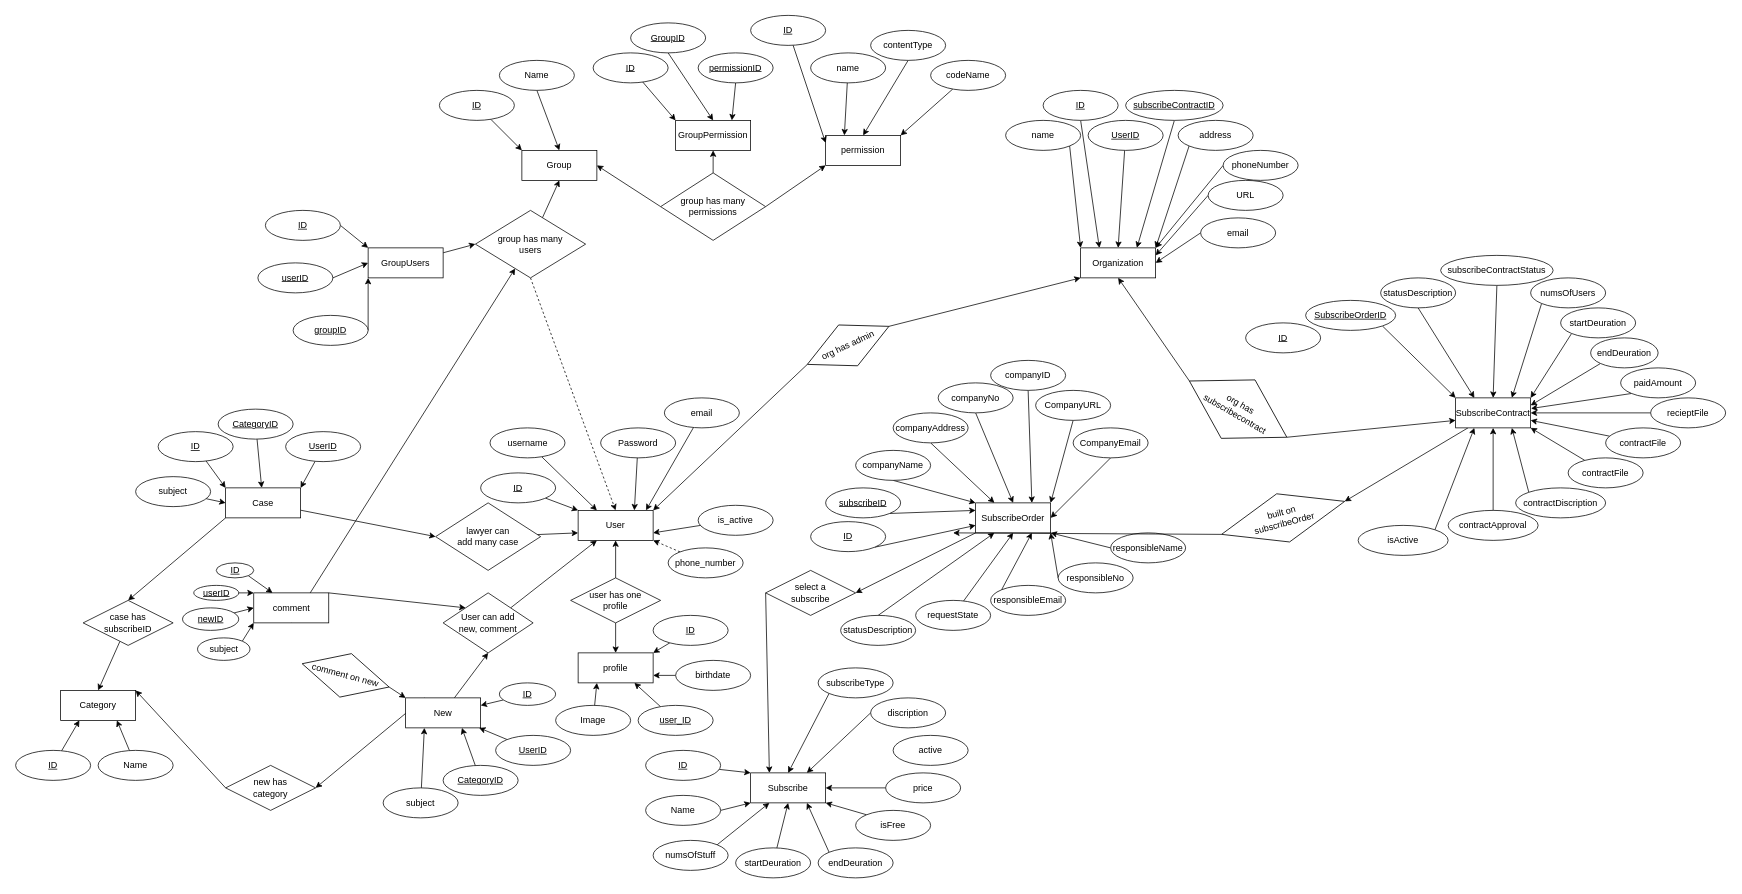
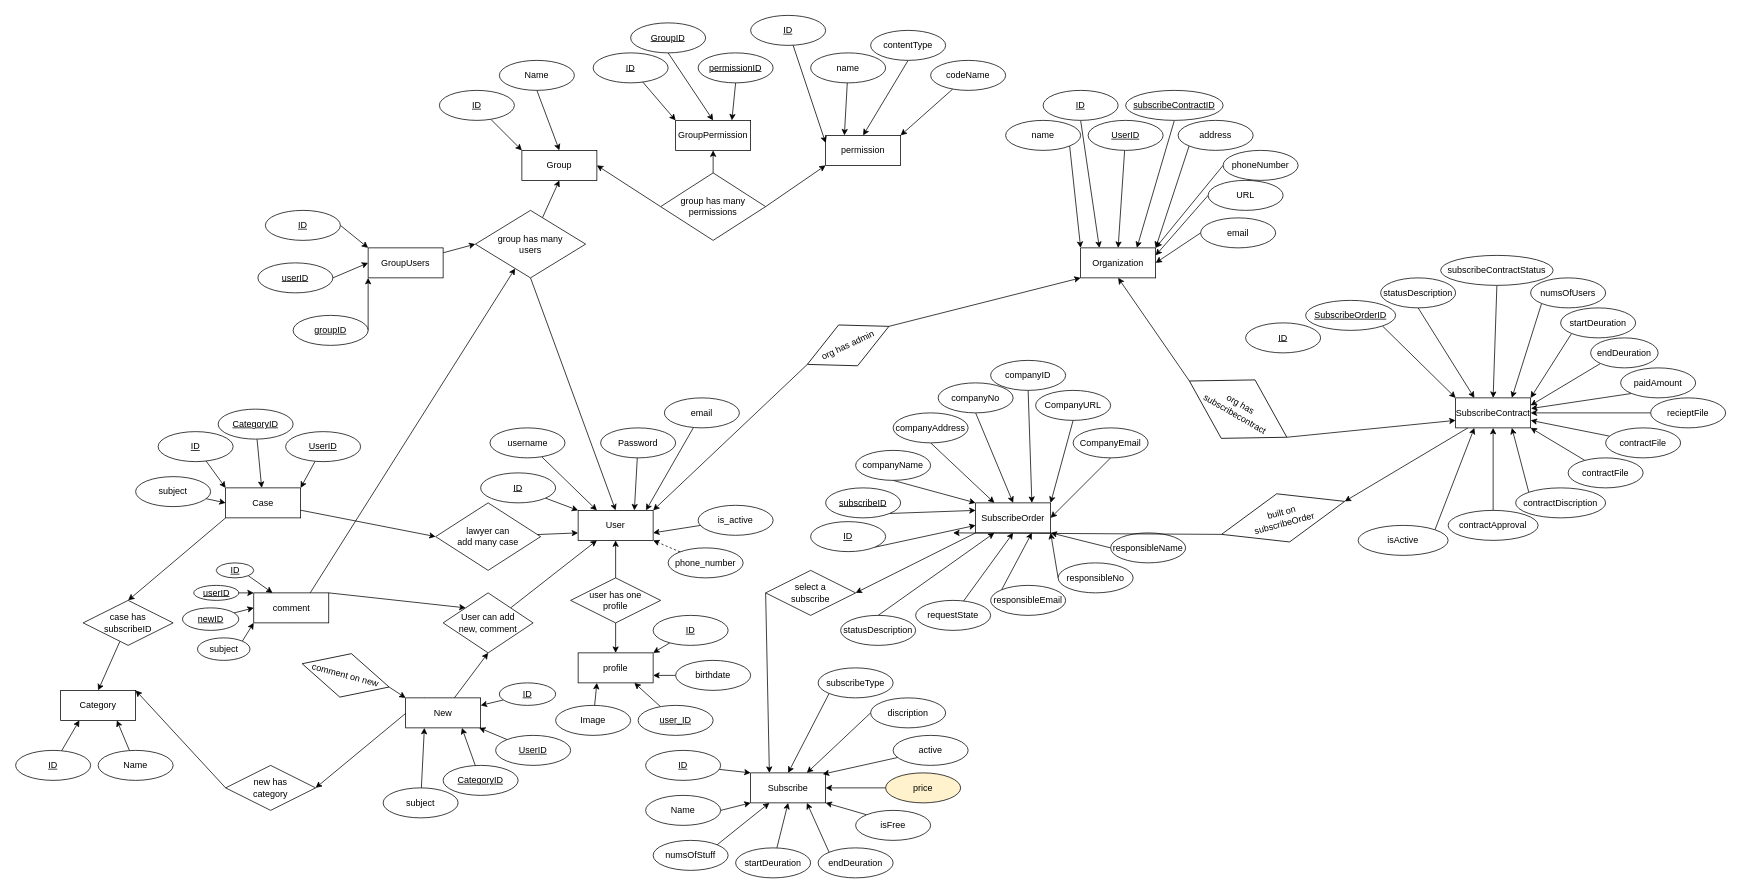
edge "group has many users" -> "User": style dashed -> solid
edge "active" -> "Subscribe": added
node "price": fillcolor #ffffff -> #fff2cc
